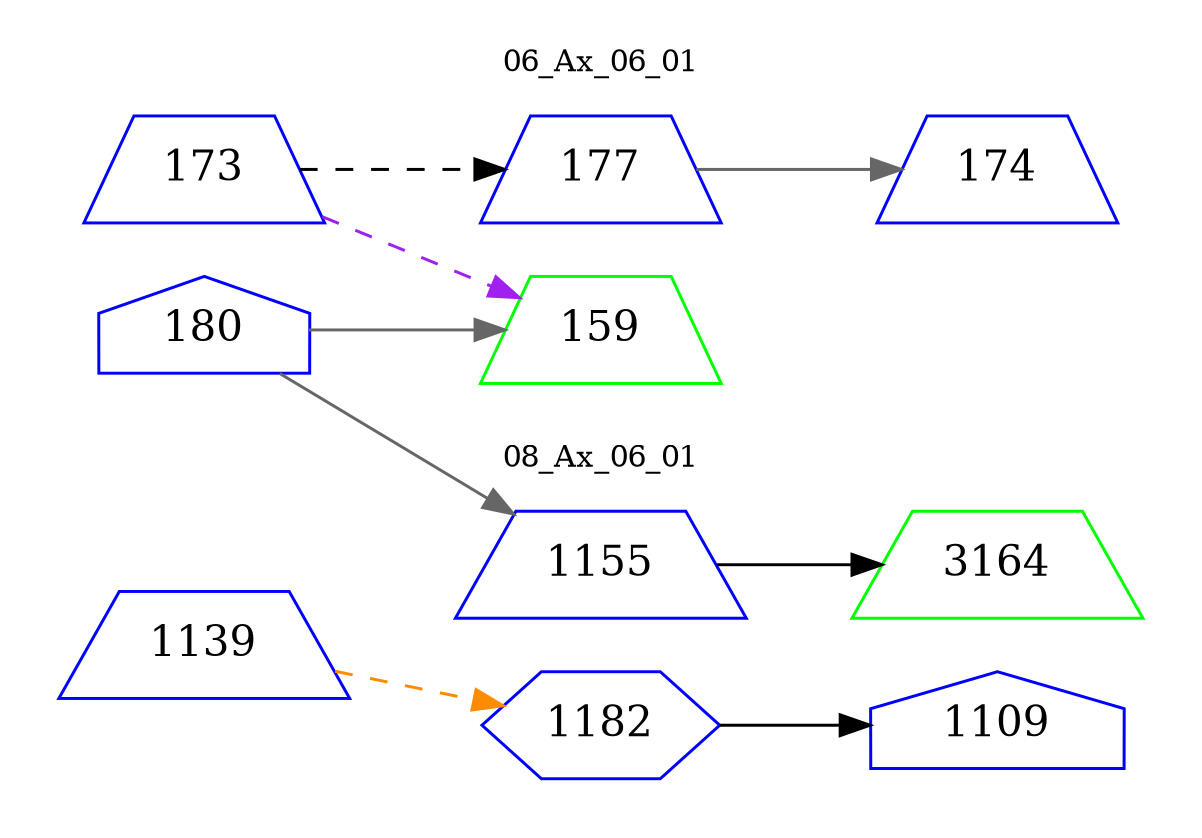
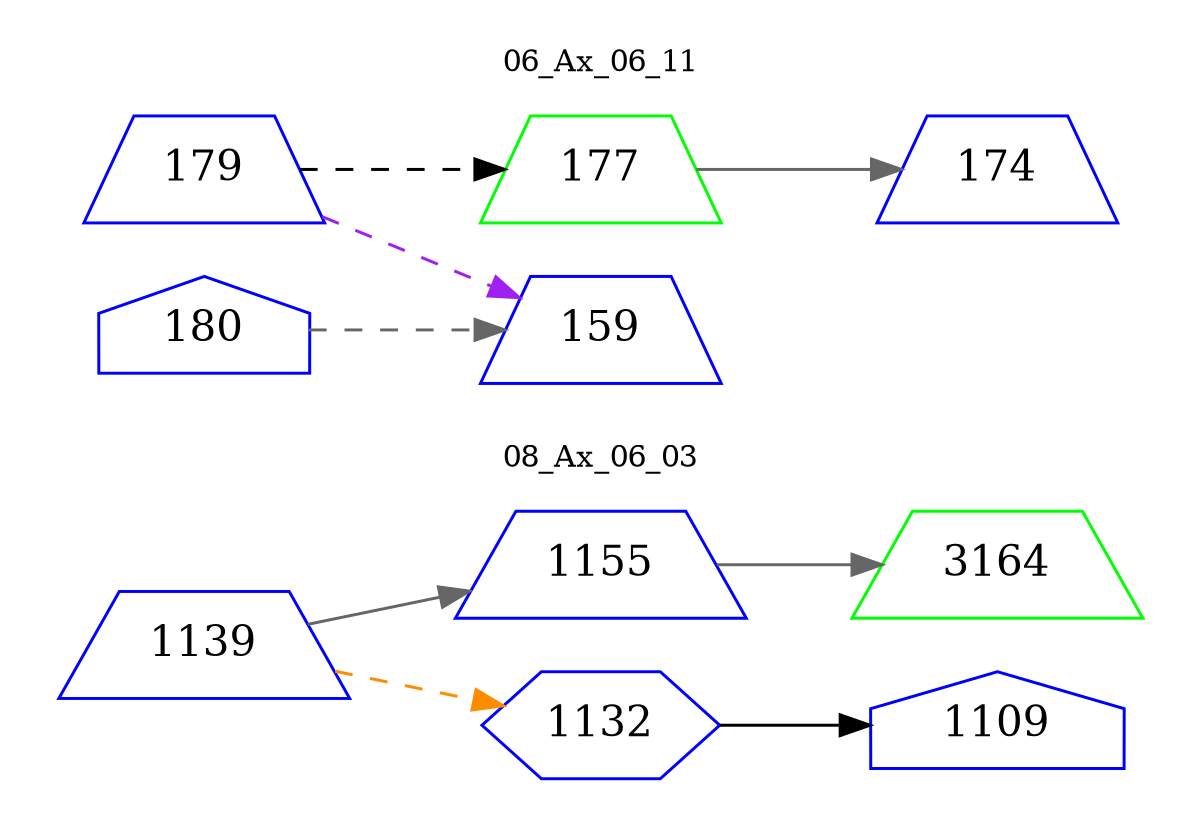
cluster "06_Ax_06_01": label "06_Ax_06_01" -> "06_Ax_06_11"
node "173": label "173" -> "179"
node "177": color blue -> green
edge "180" -> "159": style solid -> dashed
node "159": color green -> blue
edge "180" -> "1155": now "1139" -> "1155"
cluster "08_Ax_06_01": label "08_Ax_06_01" -> "08_Ax_06_03"
edge "1155" -> "3164": color black -> gray40
node "1182": label "1182" -> "1132"
